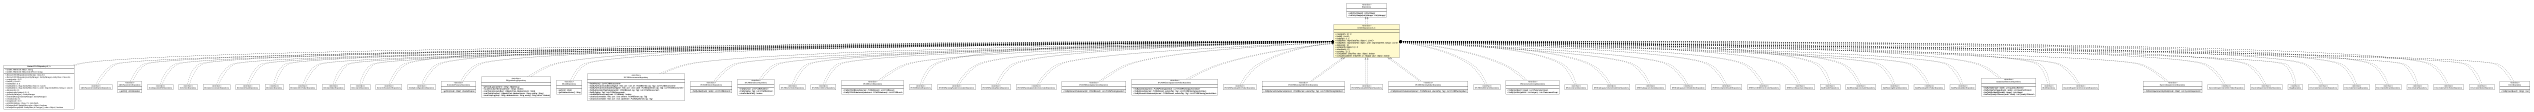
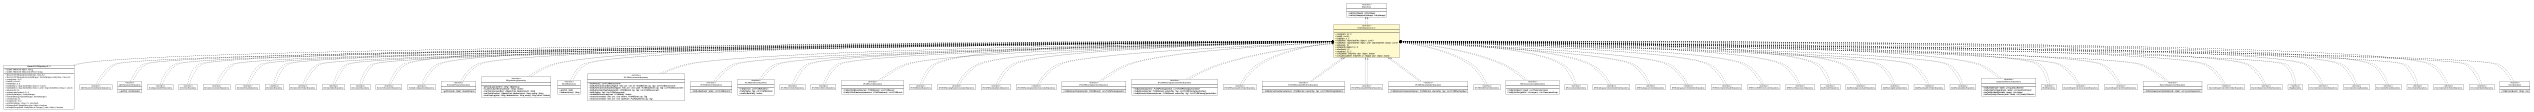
node "ICRUDRepository<E, I>": text "+ task(entity : E) : E" -> "+ merge(entity : E) : E"
node "ISystemRequirementParamRepository": added
node "IModelRepository": text "+ getDatabaseVersion() : String" -> "+ databaseVersion() : String"
